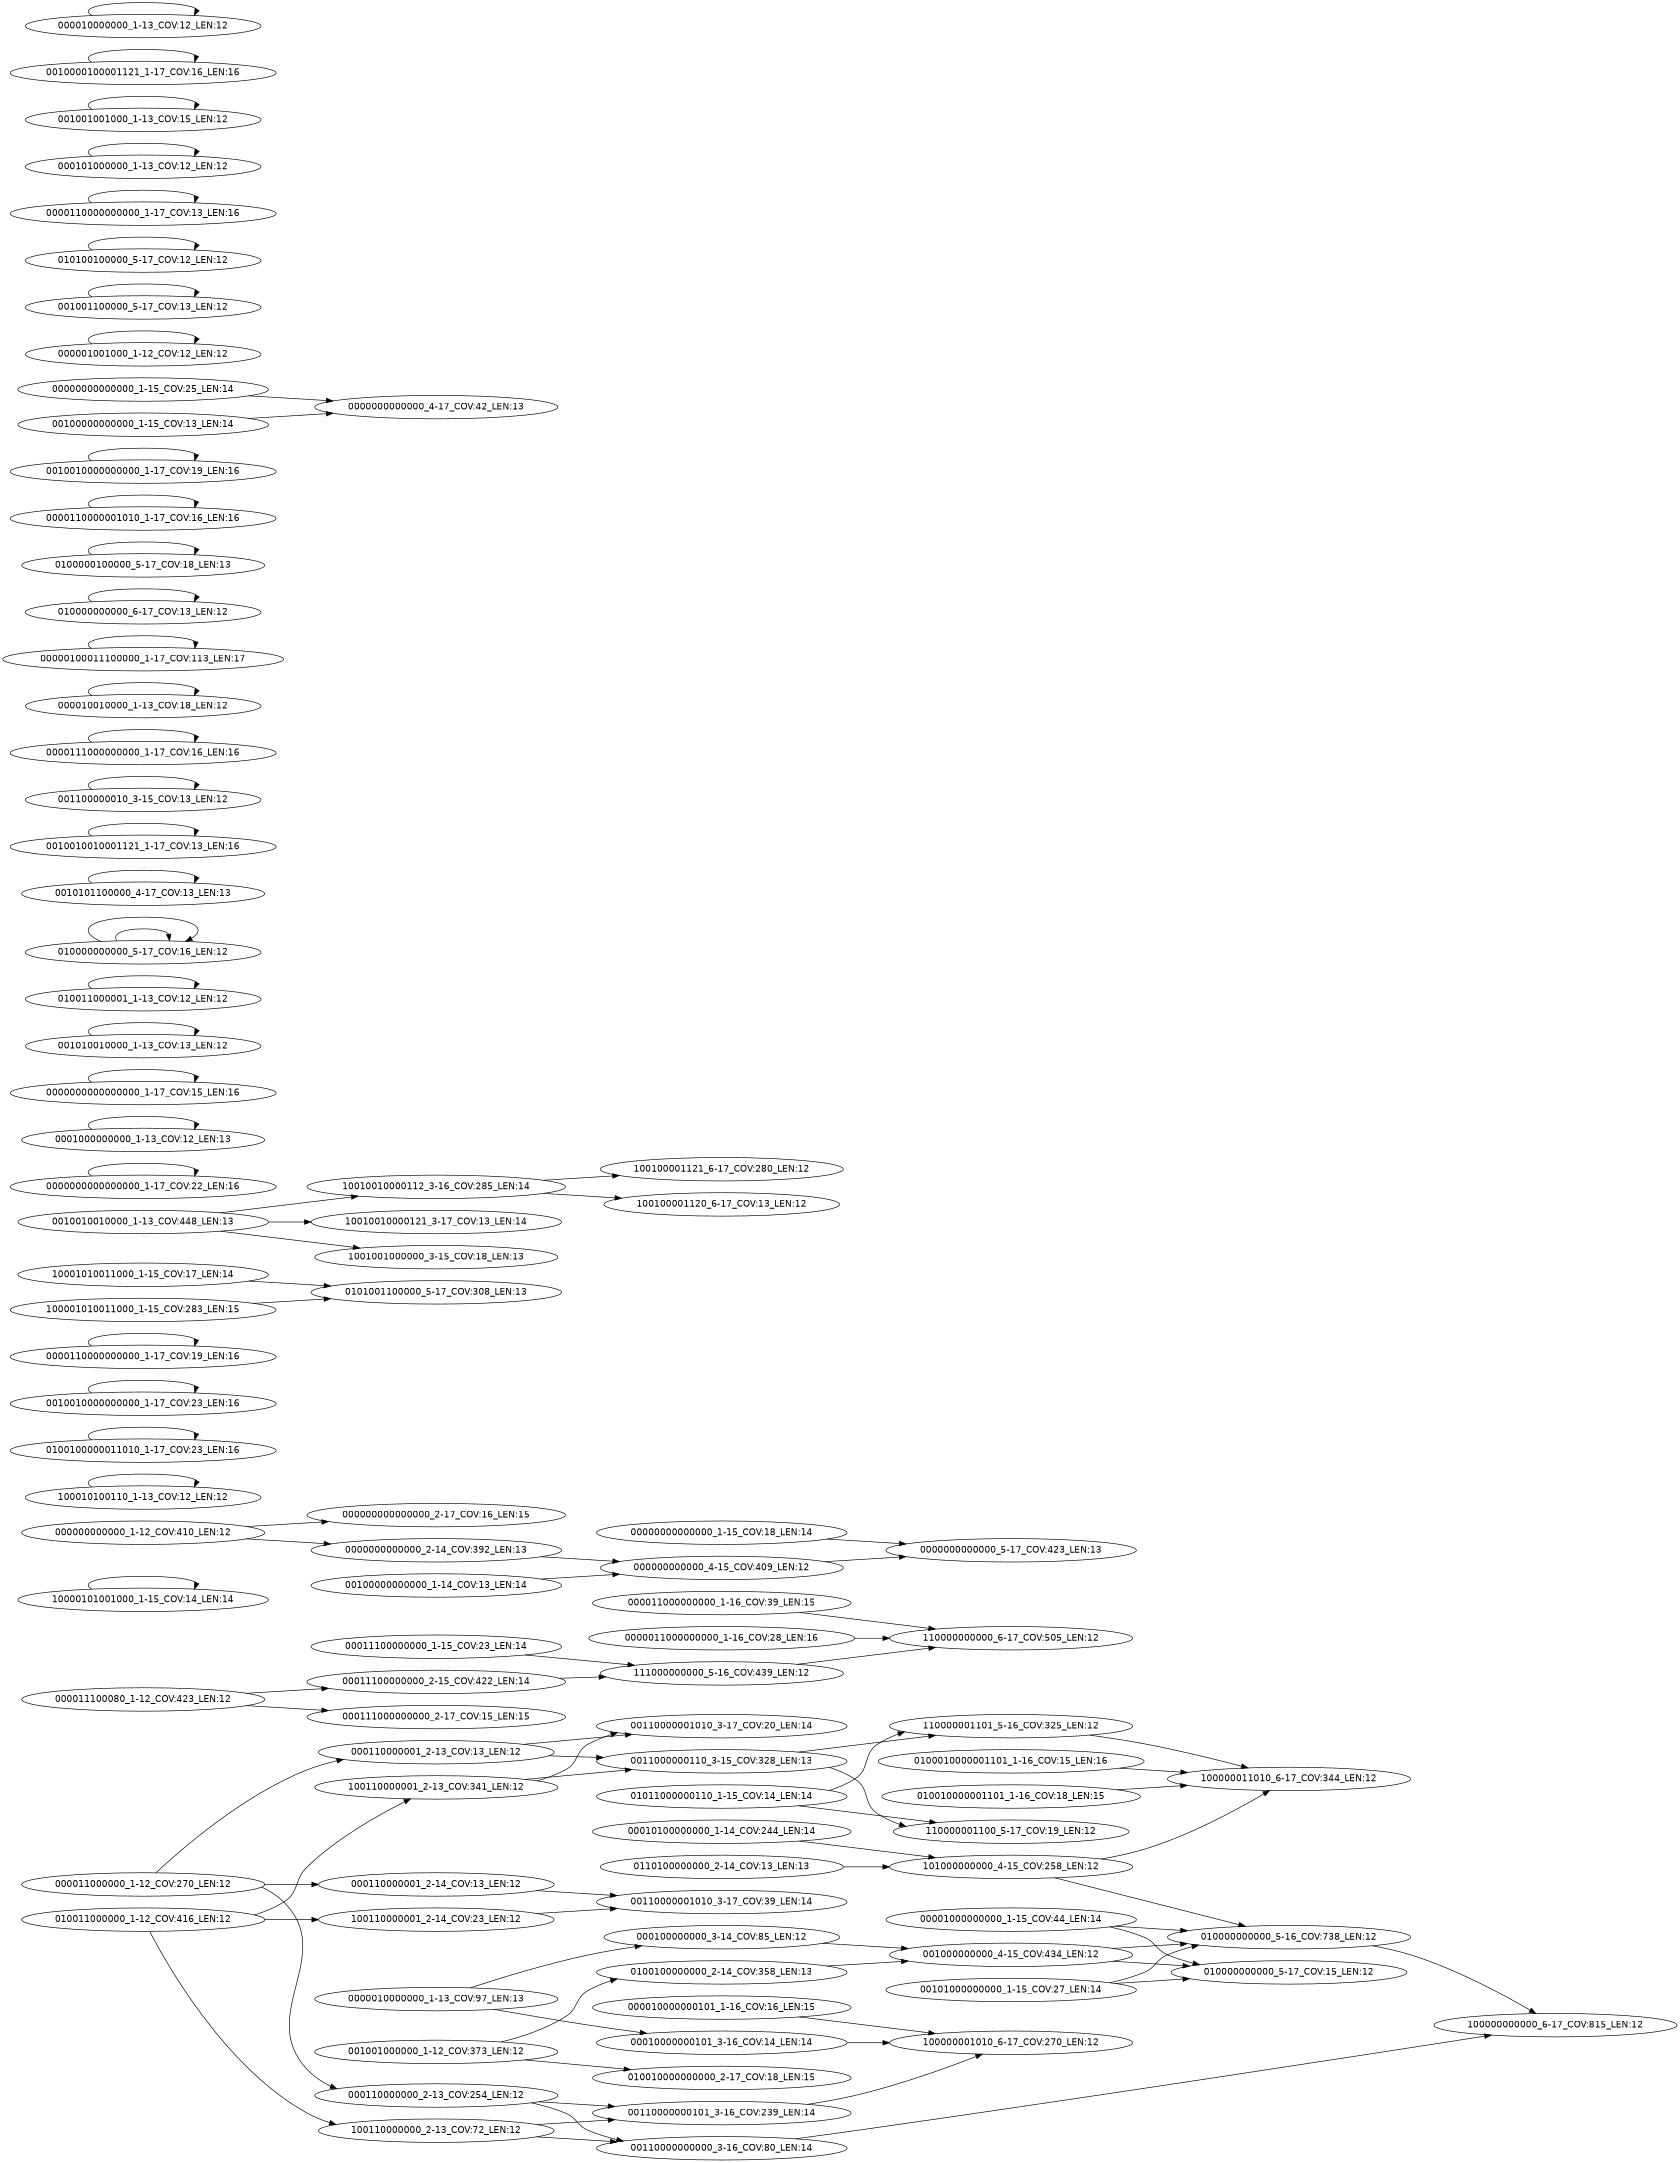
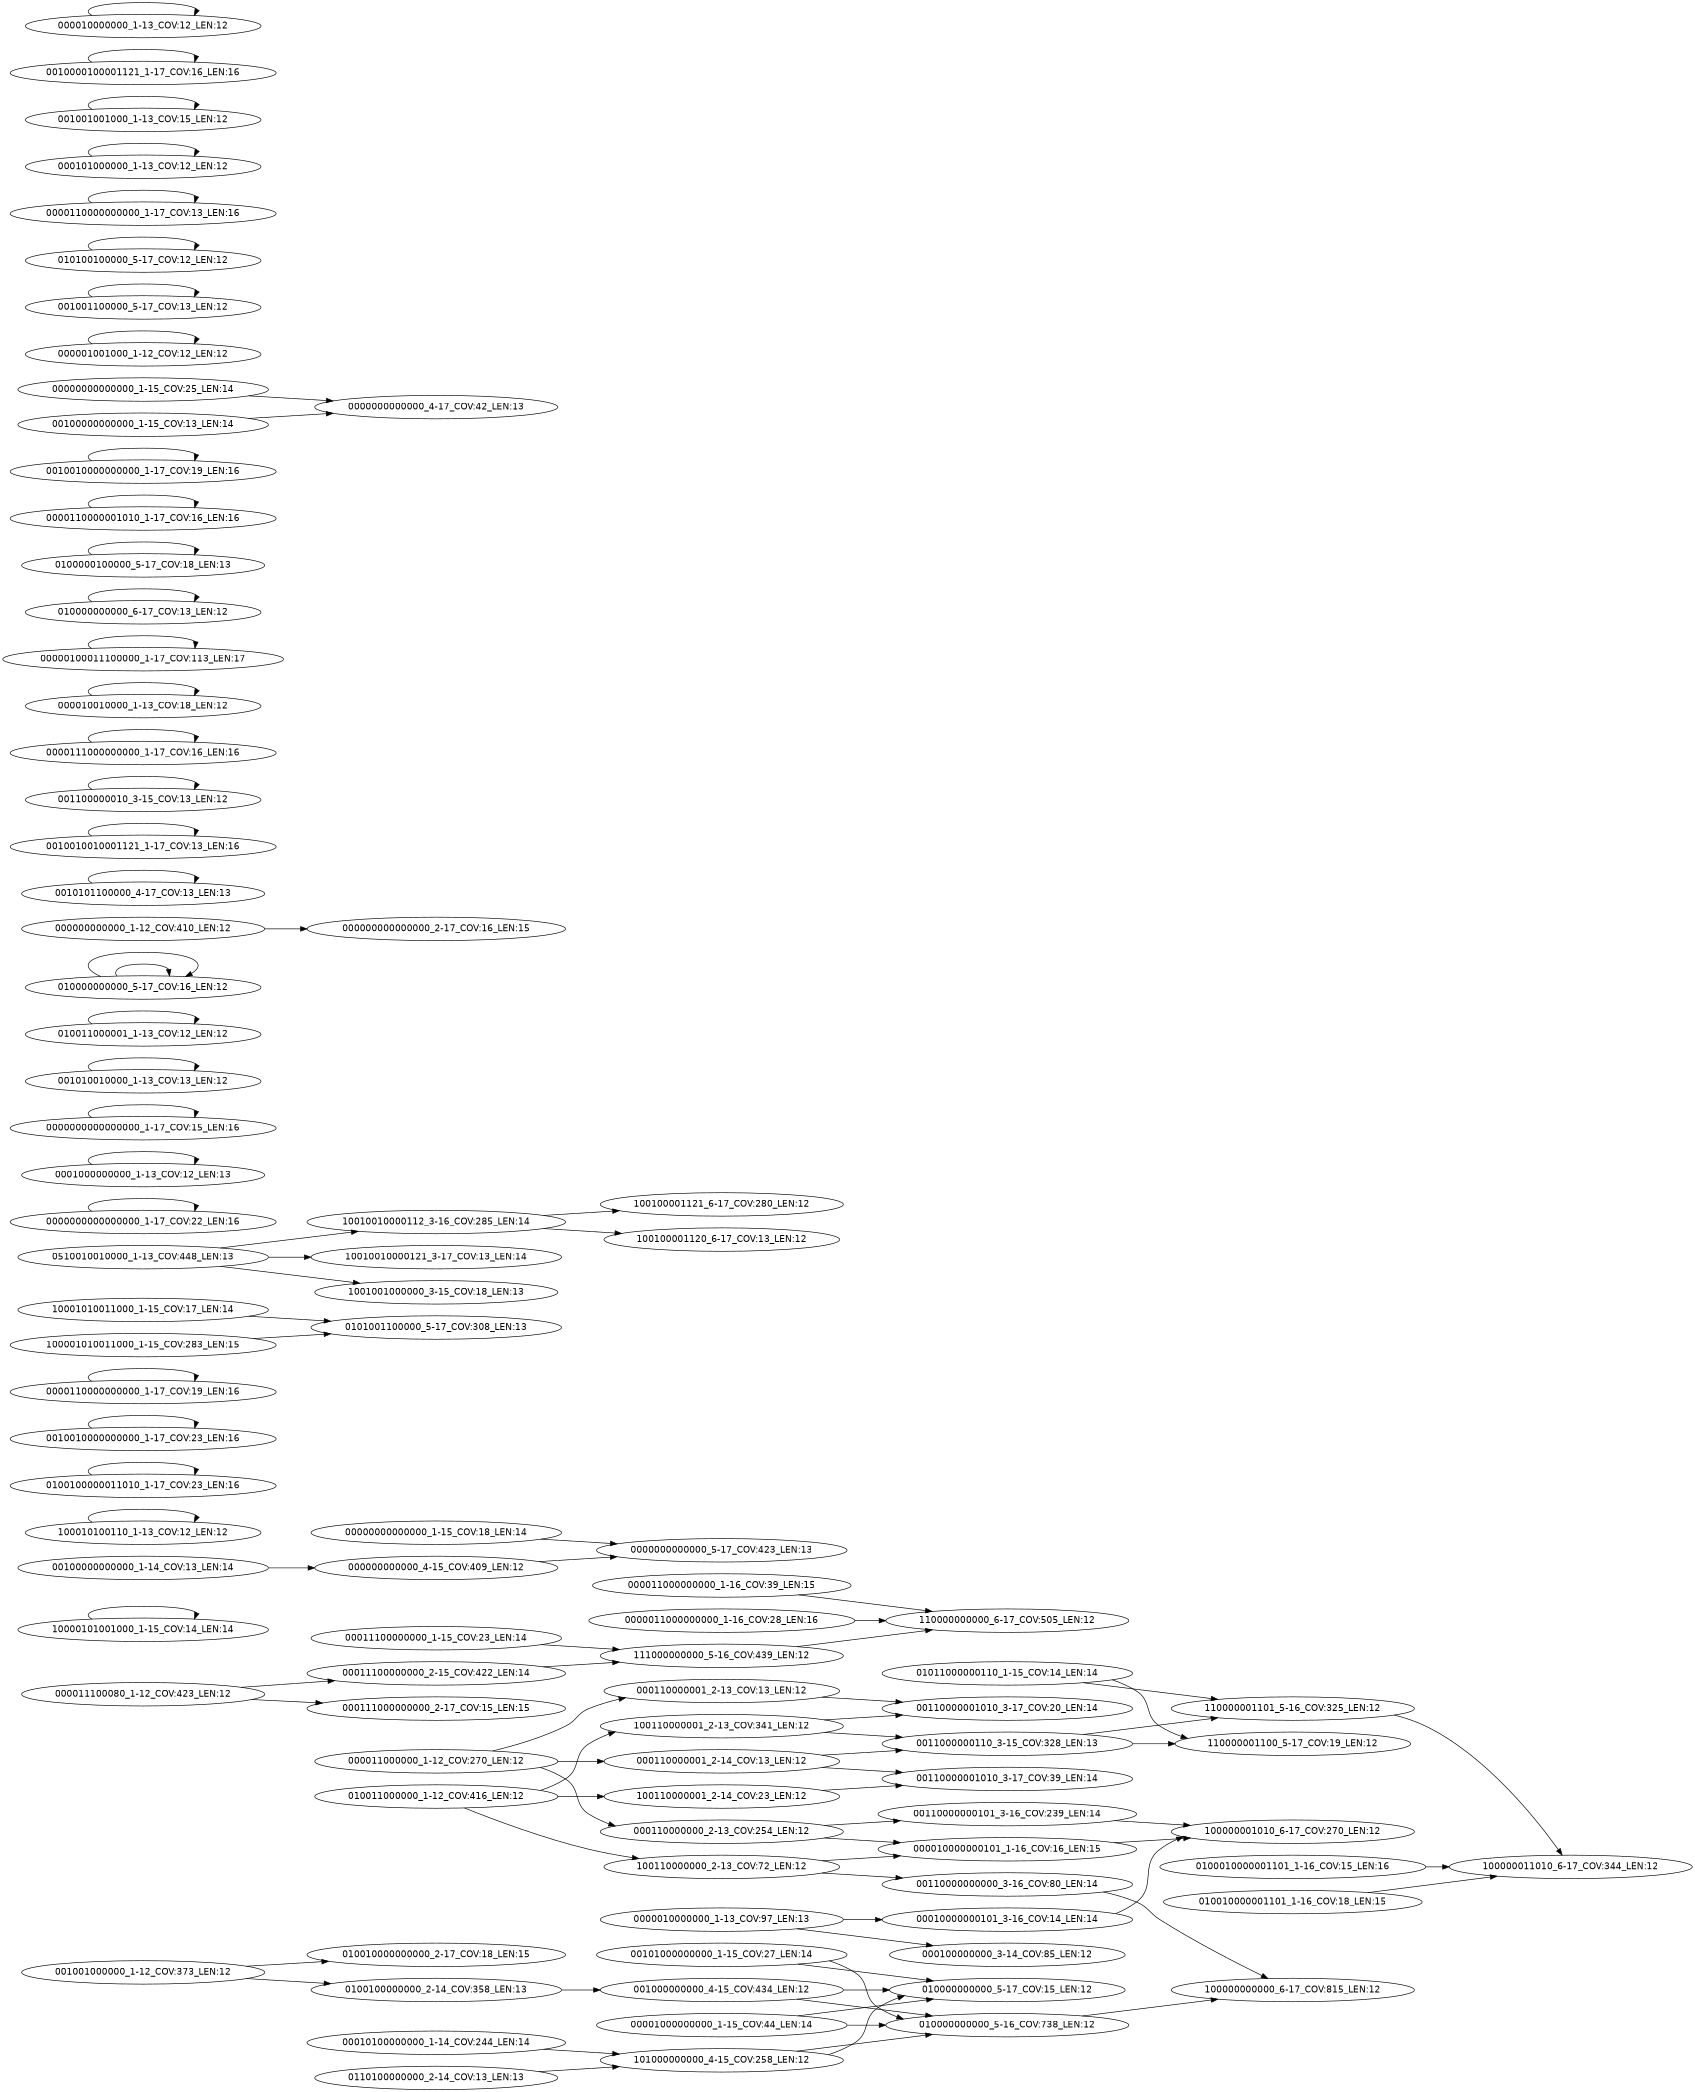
node "0010010010000_1-13_COV:448_LEN:13": label "0010010010000_1-13_COV:448_LEN:13" -> "0510010010000_1-13_COV:448_LEN:13"
node "0000000000000_2-14_COV:392_LEN:13": removed
edge "000110000001_2-13_COV:13_LEN:12" -> "0011000000110_3-15_COV:328_LEN:13": now "000110000001_2-14_COV:13_LEN:12" -> "0011000000110_3-15_COV:328_LEN:13"
edge "101000000000_4-15_COV:258_LEN:12" -> "100000011010_6-17_COV:344_LEN:12": now "101000000000_4-15_COV:258_LEN:12" -> "010000000000_5-17_COV:15_LEN:12"
edge "000100000000_3-14_COV:85_LEN:12" -> "001000000000_4-15_COV:434_LEN:12": removed
edge "000110000000_2-13_COV:254_LEN:12" -> "00110000000000_3-16_COV:80_LEN:14": now "000110000000_2-13_COV:254_LEN:12" -> "000010000000101_1-16_COV:16_LEN:15"
edge "100110000000_2-13_COV:72_LEN:12" -> "00110000000101_3-16_COV:239_LEN:14": now "100110000000_2-13_COV:72_LEN:12" -> "000010000000101_1-16_COV:16_LEN:15"
